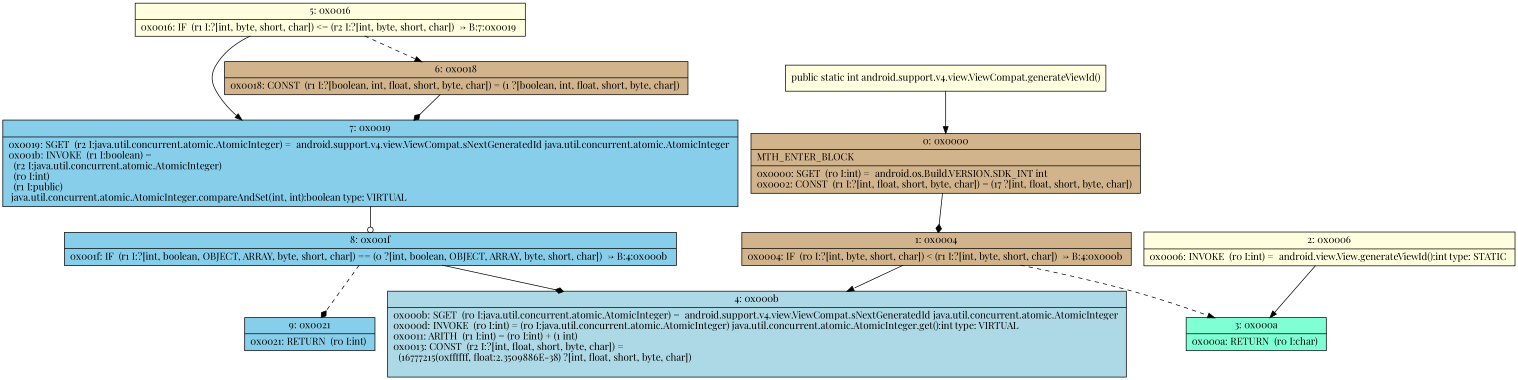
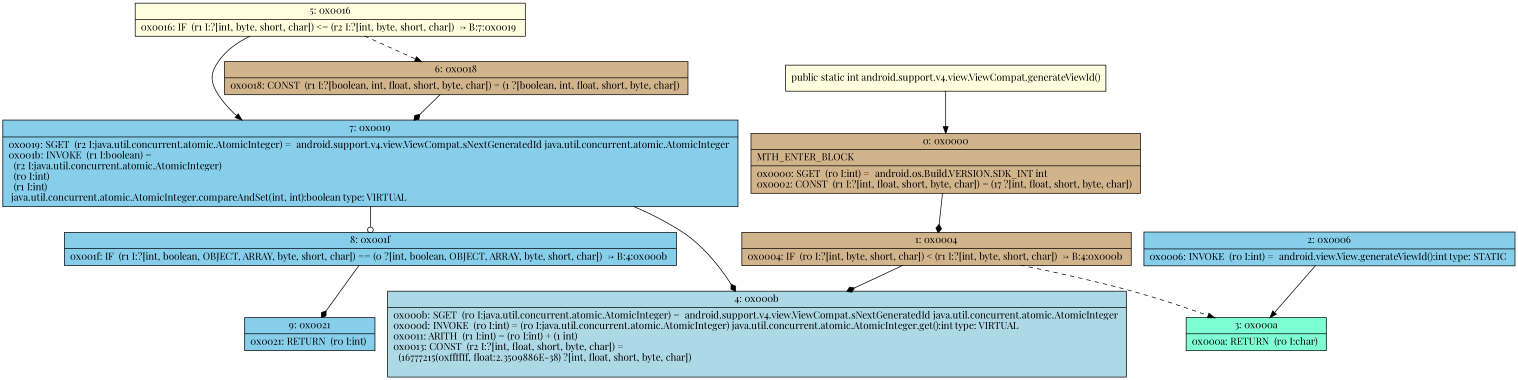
node "7: 0x0019": text "(r1 I:public)" -> "(r1 I:int)"
node "2: 0x0006": fillcolor lightyellow -> skyblue
edge "8: 0x001f" -> "4: 0x000b": now "7: 0x0019" -> "4: 0x000b"
edge "1: 0x0004" -> "4: 0x000b": arrowhead normal -> diamond
edge "8: 0x001f" -> "9: 0x0021": style dashed -> solid
